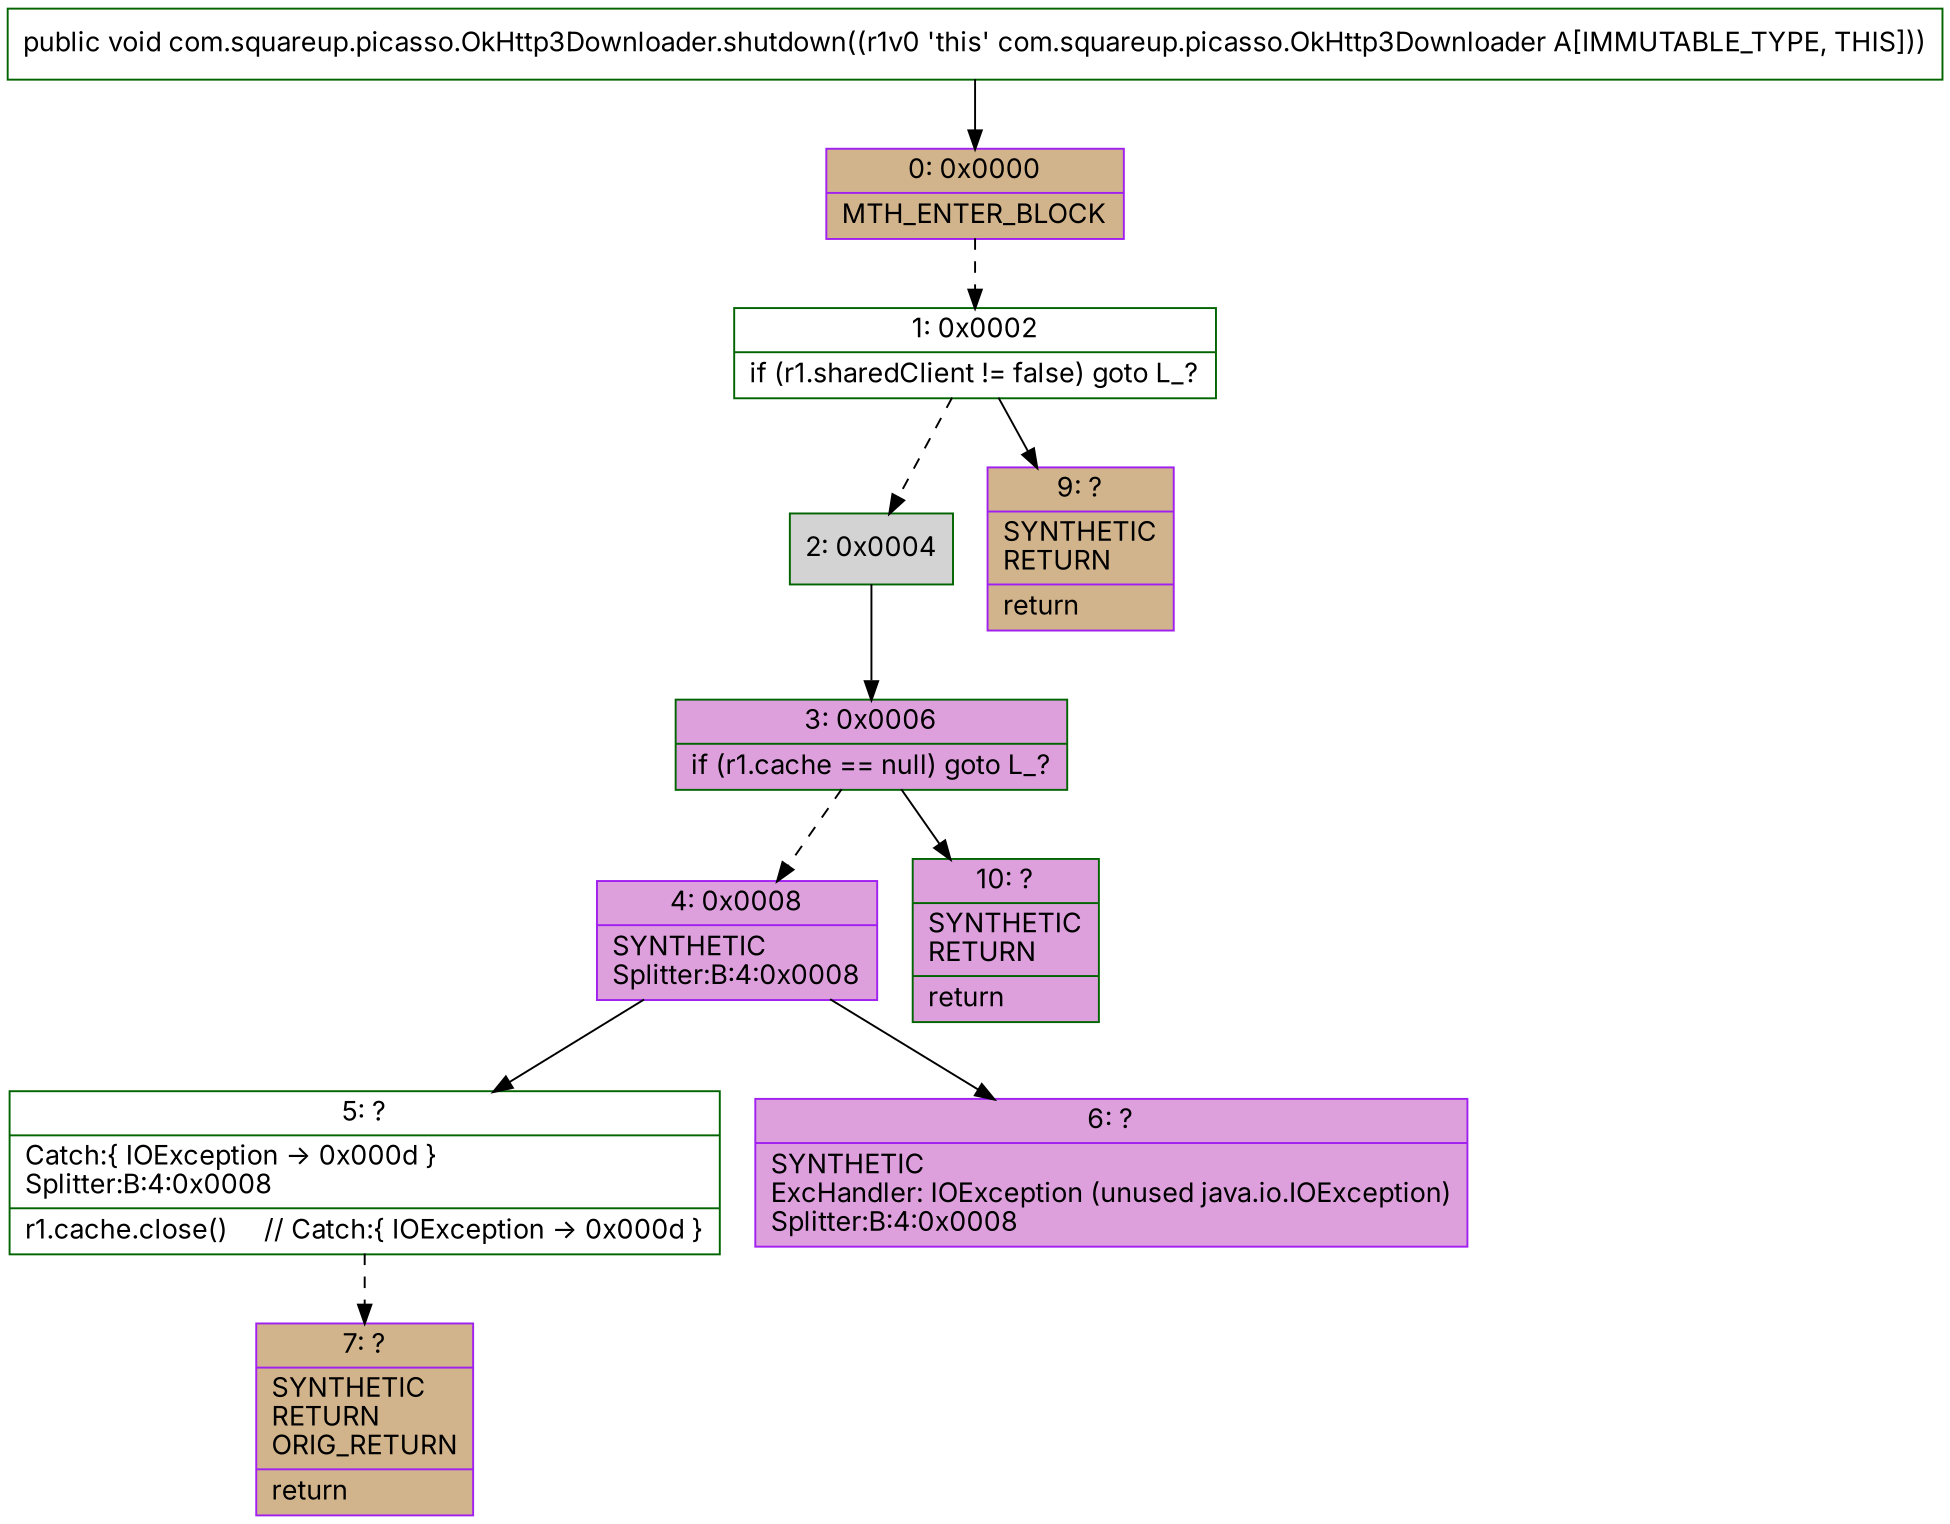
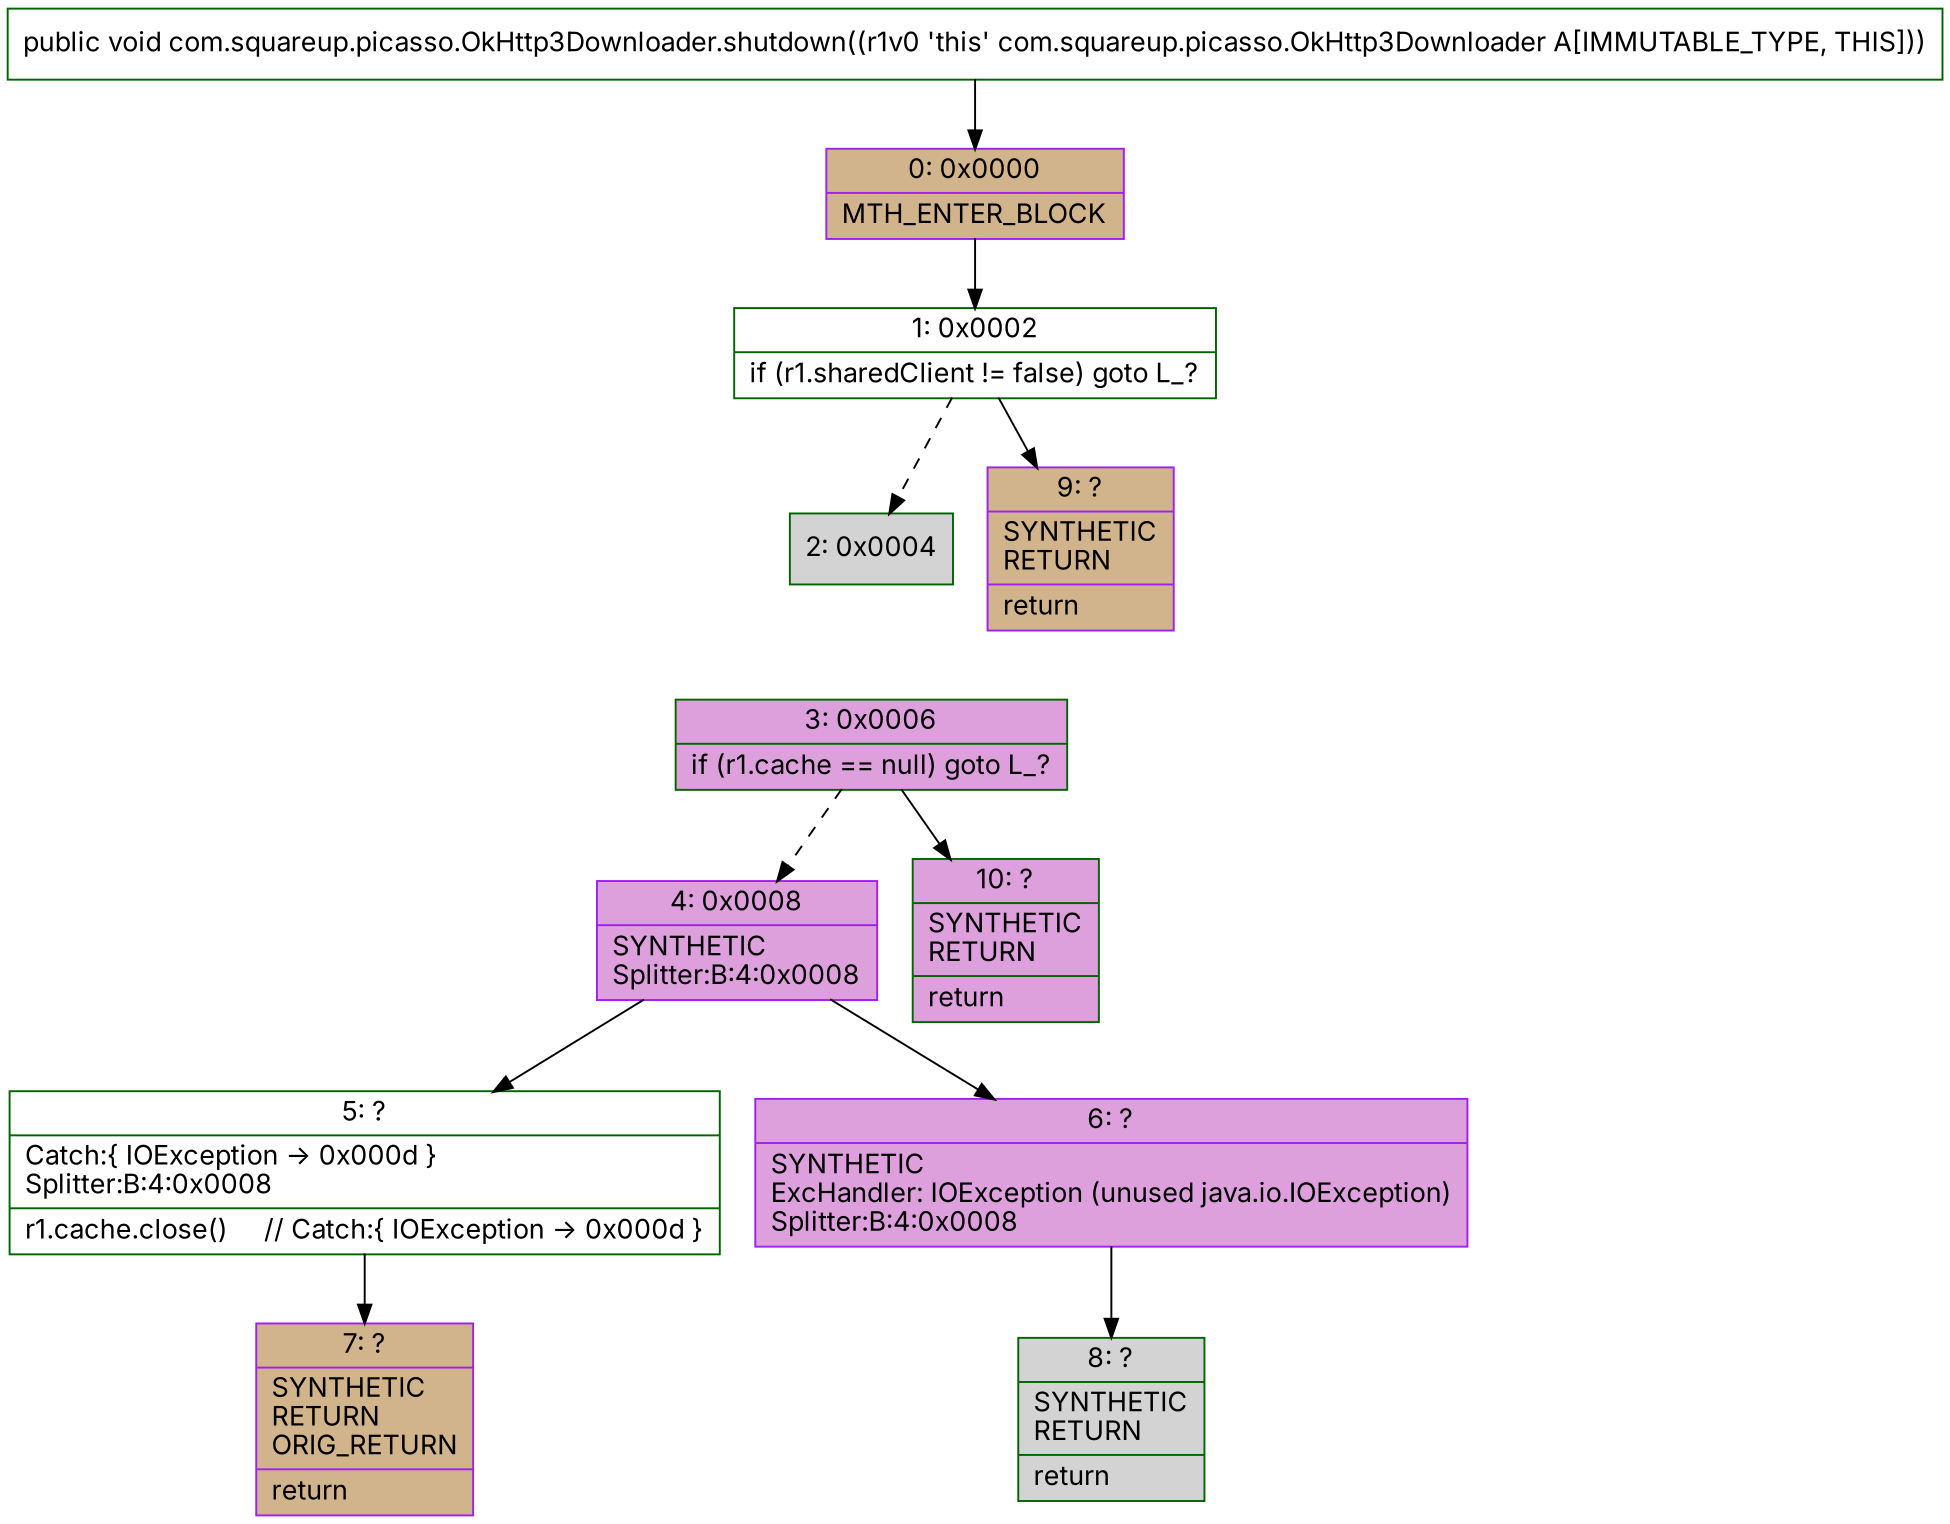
edge "0: 0x0000" -> "1: 0x0002": style dashed -> solid
edge "2: 0x0004" -> "3: 0x0006": removed
edge "5: ?" -> "7: ?": style dashed -> solid
node "8: ?": added
